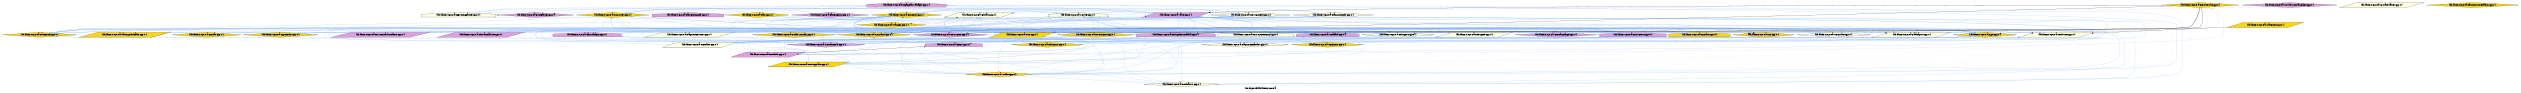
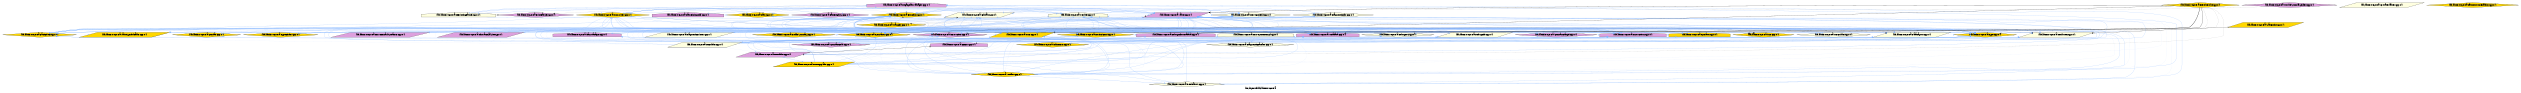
node "{lib/libLLVMCore.a(OptBisect.cpp.o)}": removed
